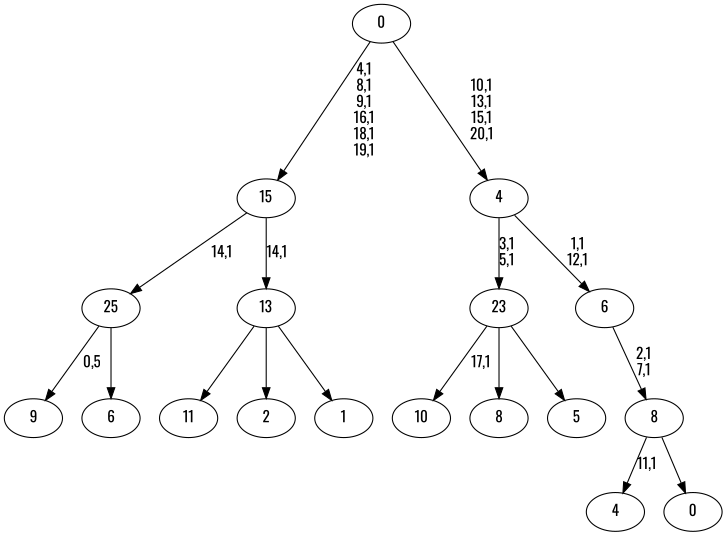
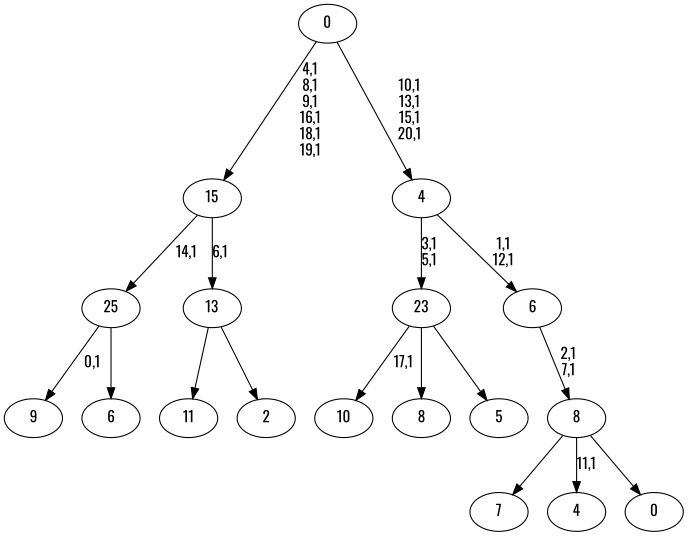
edge "15" -> "13": label "14,1" -> "6,1"
edge "25" -> "9": label "0,5" -> "0,1"
node "1": removed
node "7": added
